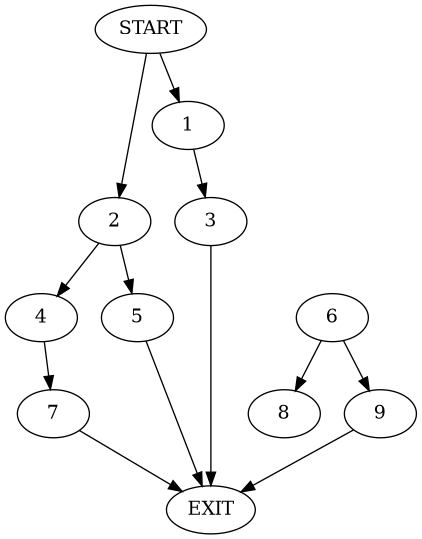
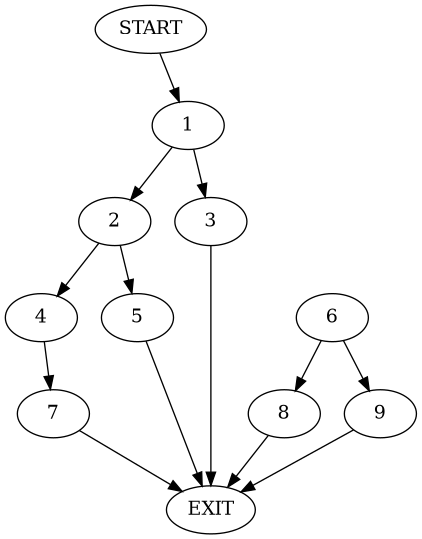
edge "START" -> "2": now "1" -> "2"
edge "8" -> "EXIT": added
